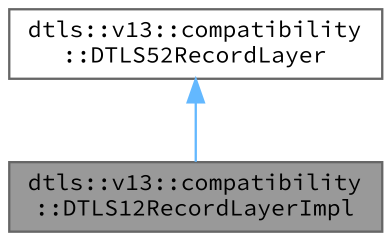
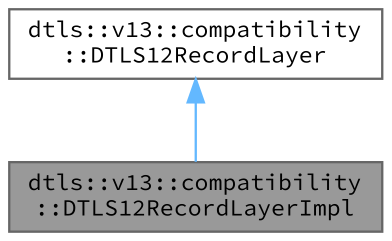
node "dtls::v13::compatibility ::DTLS52RecordLayer": label "dtls::v13::compatibility ::DTLS52RecordLayer" -> "dtls::v13::compatibility ::DTLS12RecordLayer"
